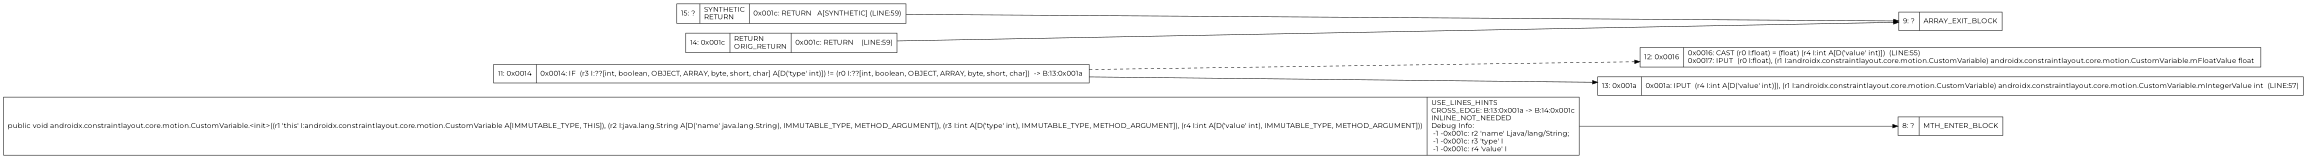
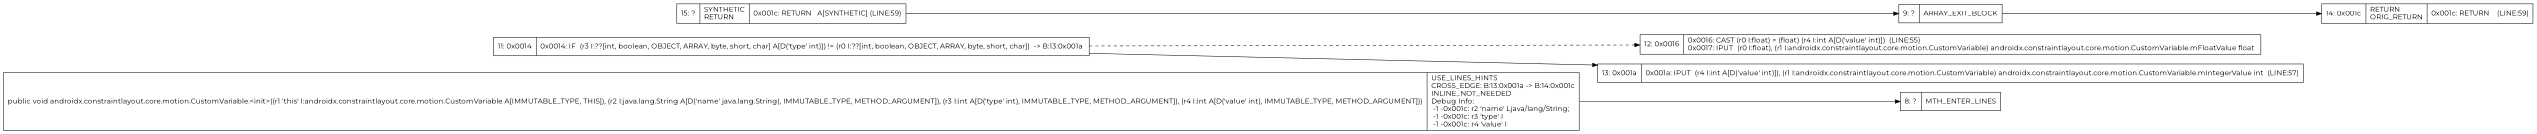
edge "14: 0x001c" -> "9: ?": reversed
node "8: ?": text "MTH_ENTER_BLOCK" -> "MTH_ENTER_LINES"
